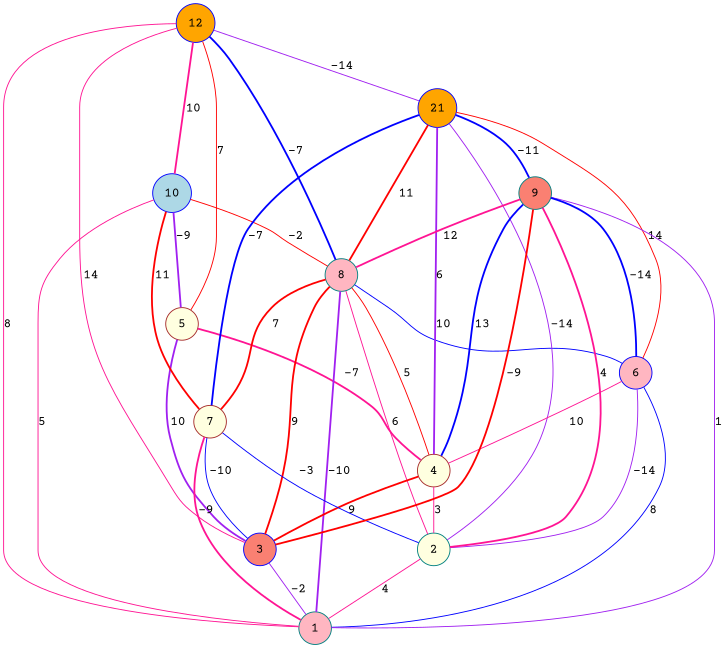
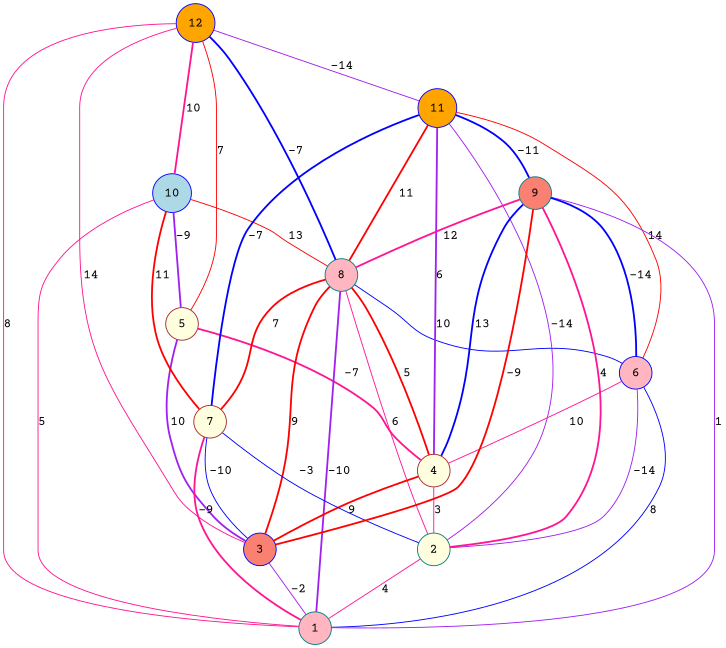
node "21": label "21" -> "11"
edge "10" -- "8": label "-2" -> "13"
edge "8" -- "4": style solid -> bold
